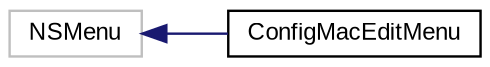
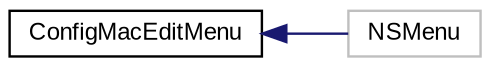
edge "ConfigMacEditMenu" -> "NSMenu": reversed
